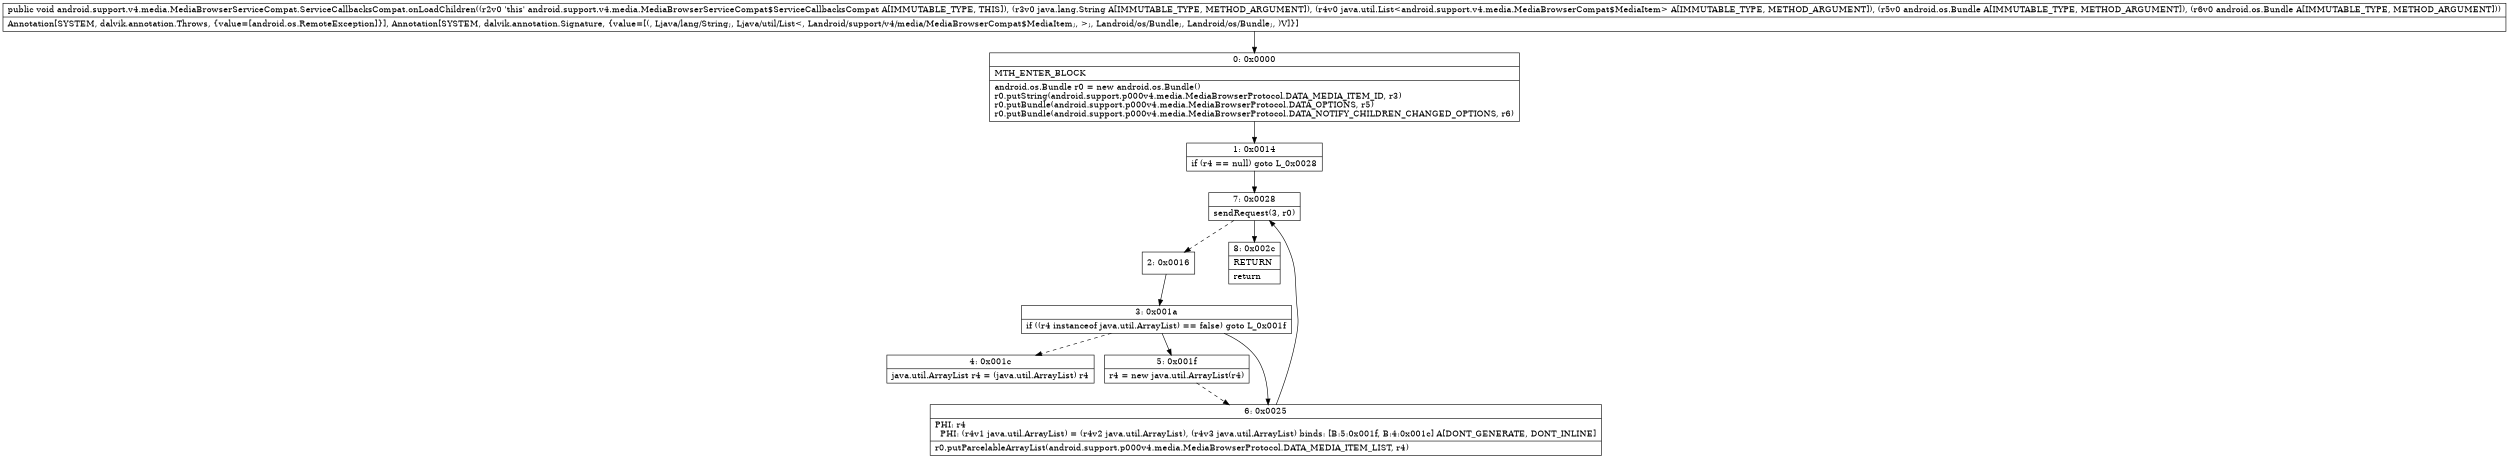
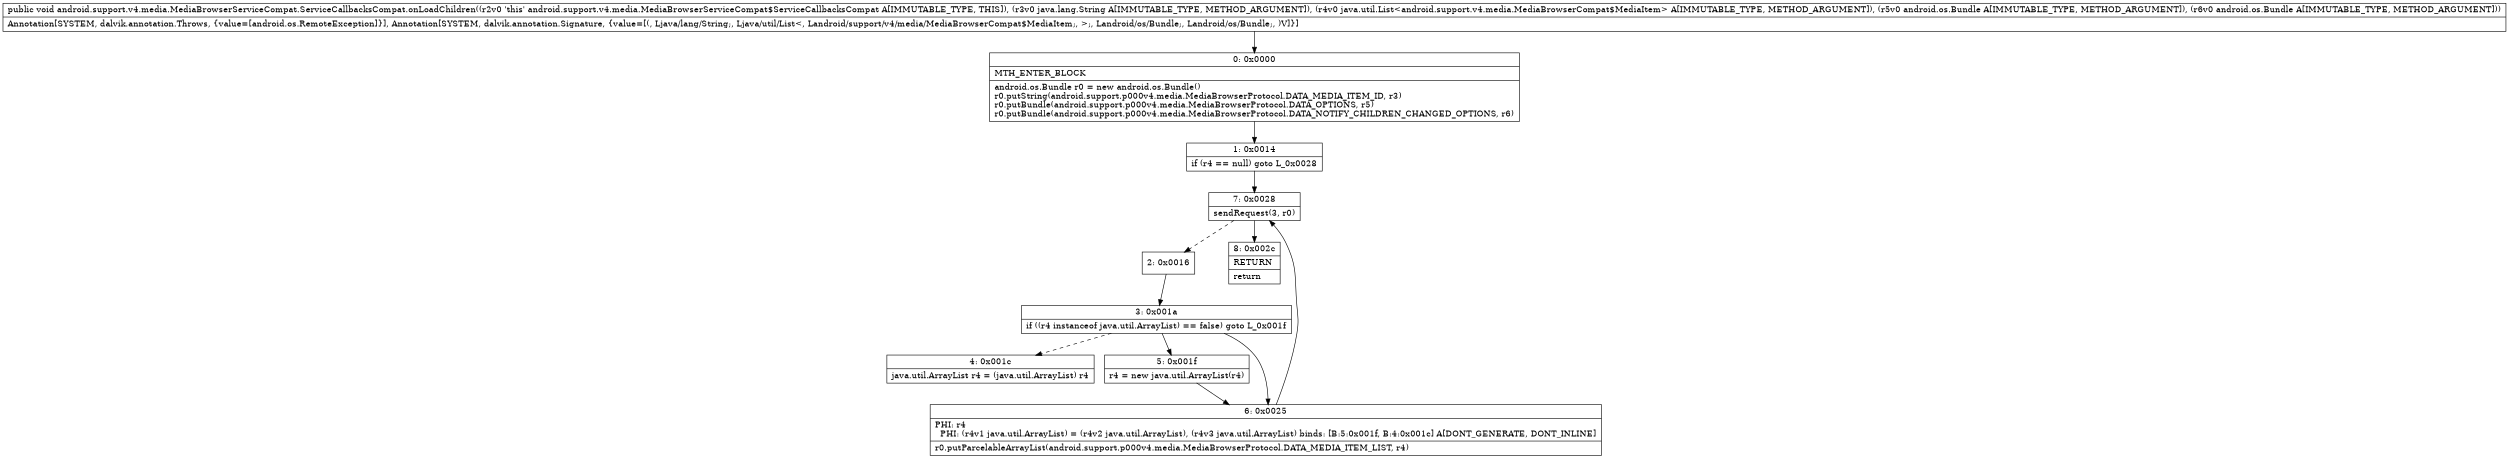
edge "5: 0x001f" -> "6: 0x0025": style dashed -> solid
